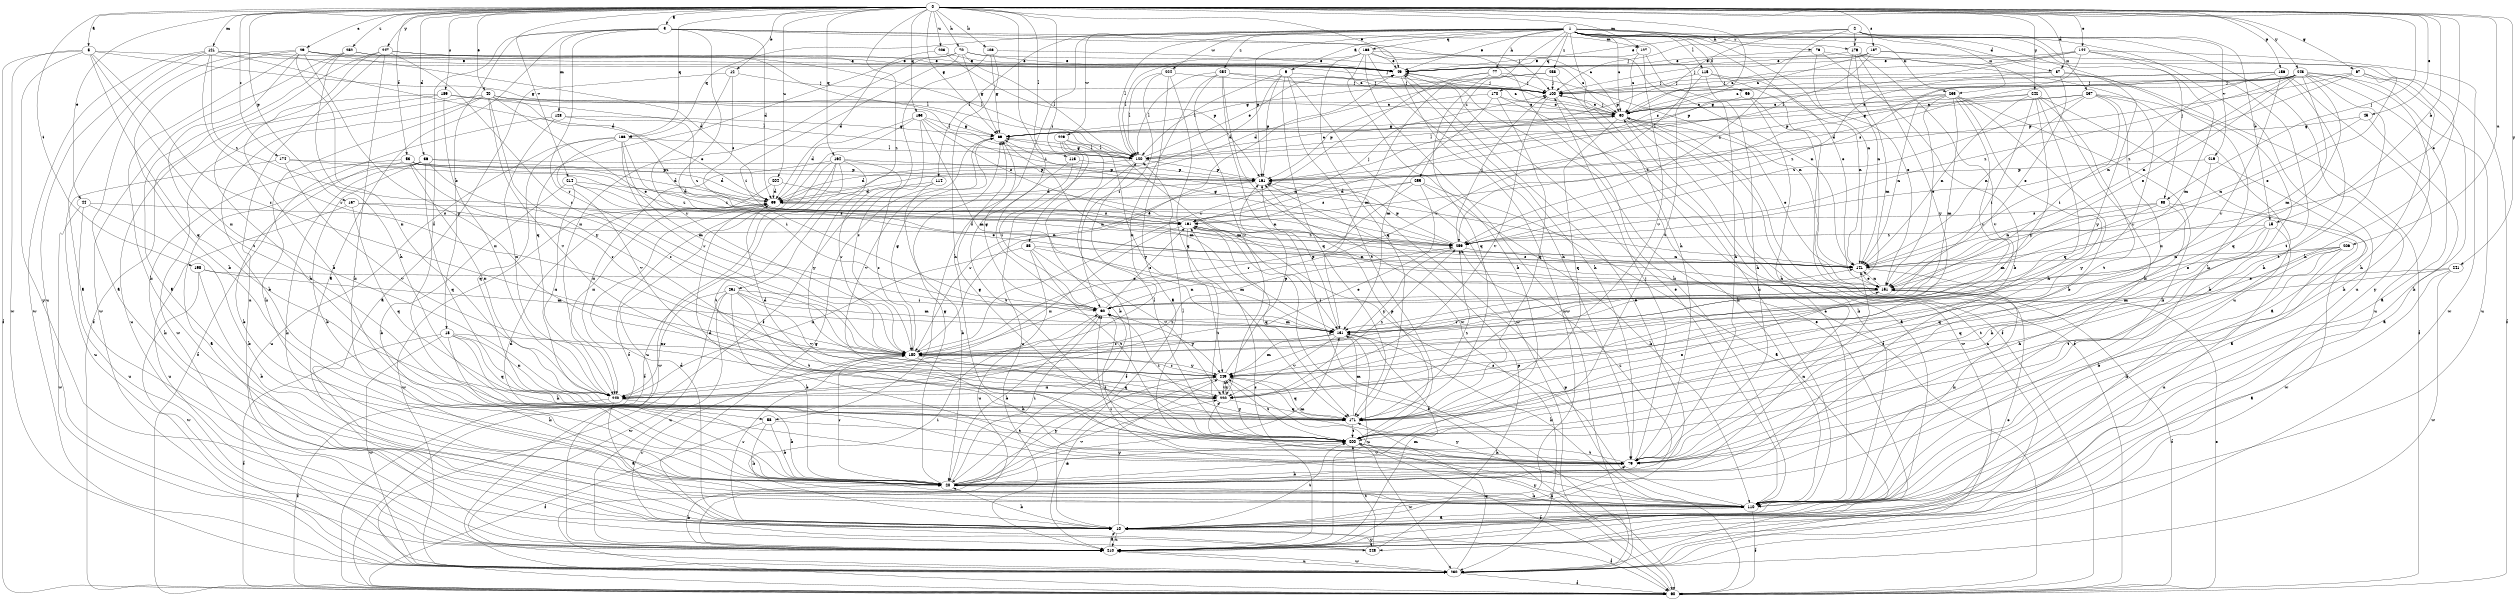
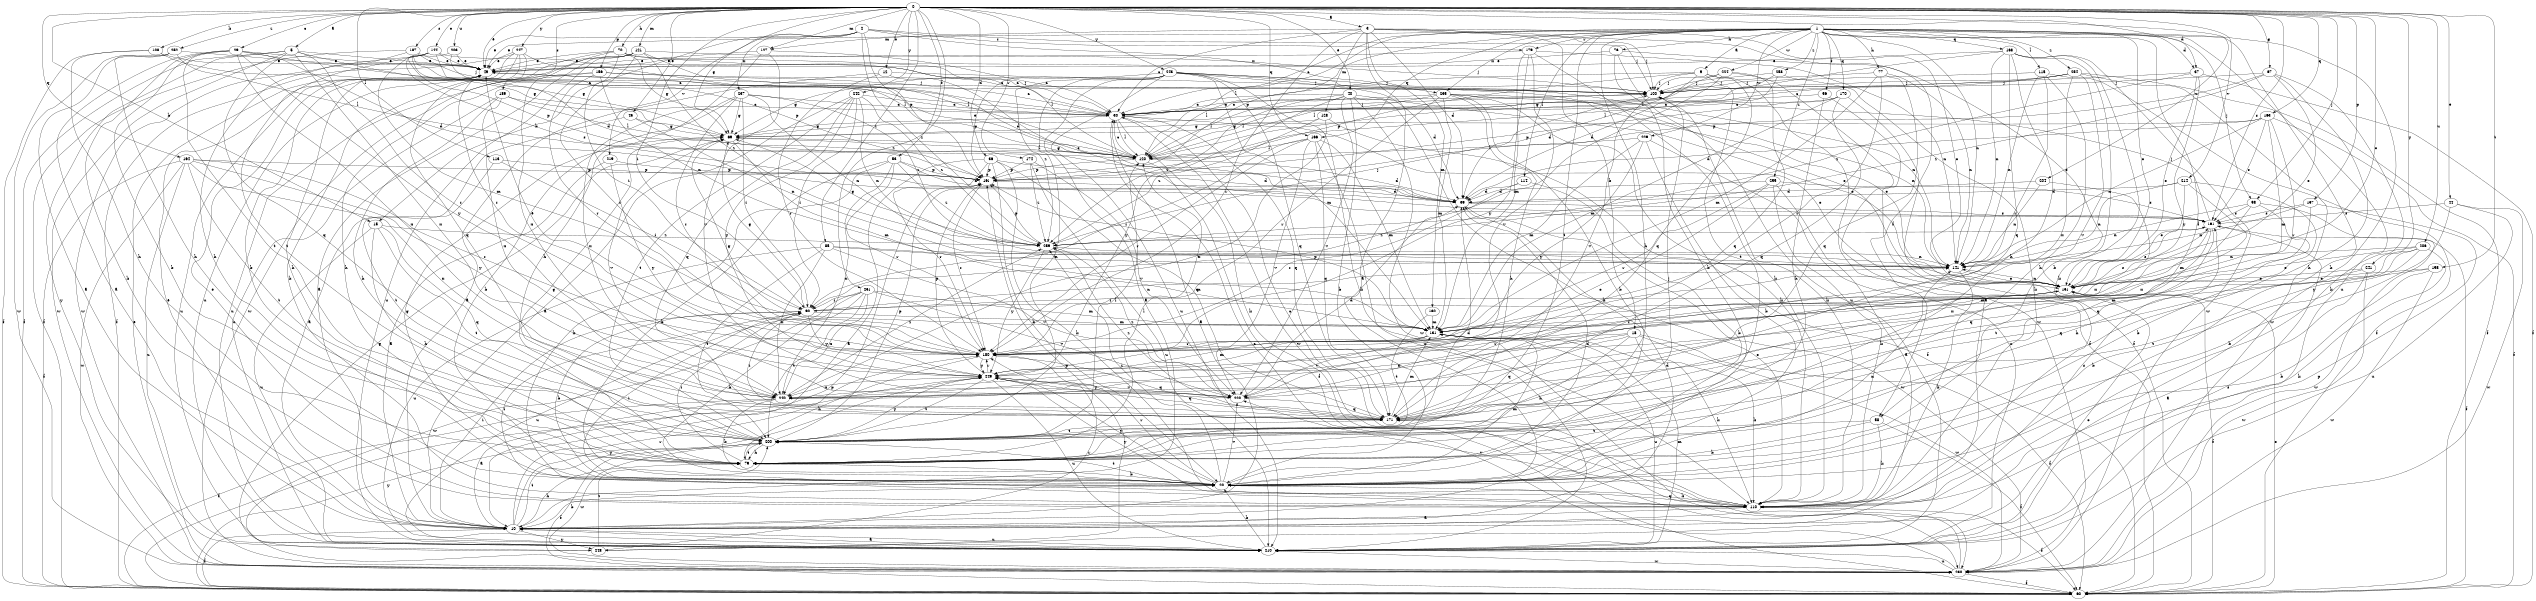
node "130": added
edge "157" -> "210": label "u" -> "p"
